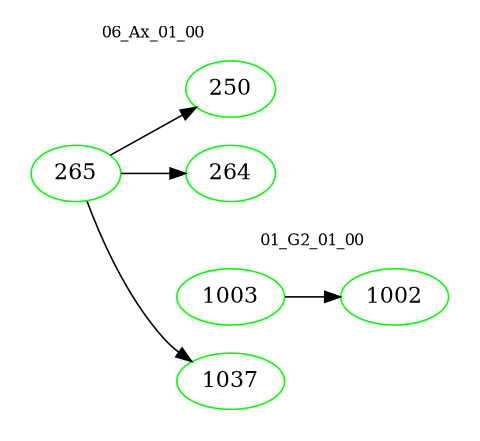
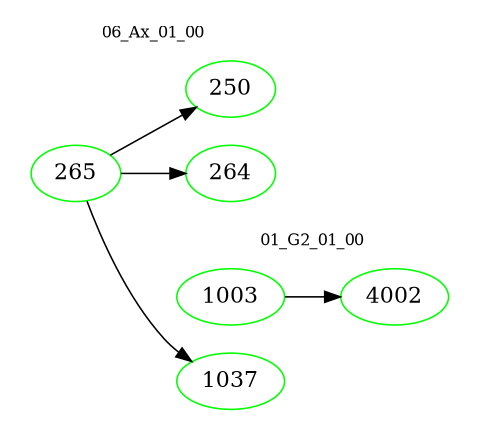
node "1002": label "1002" -> "4002"
